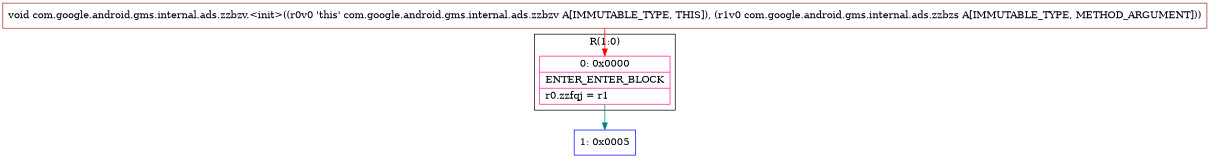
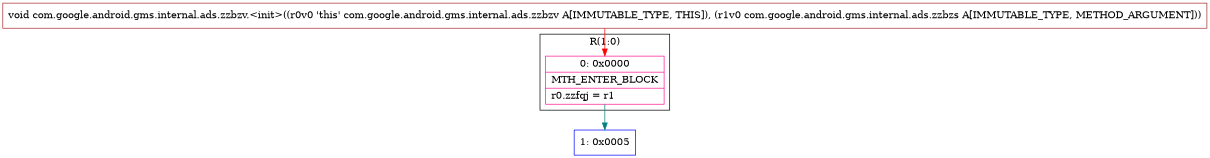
node "0: 0x0000": text "ENTER_ENTER_BLOCK" -> "MTH_ENTER_BLOCK"
